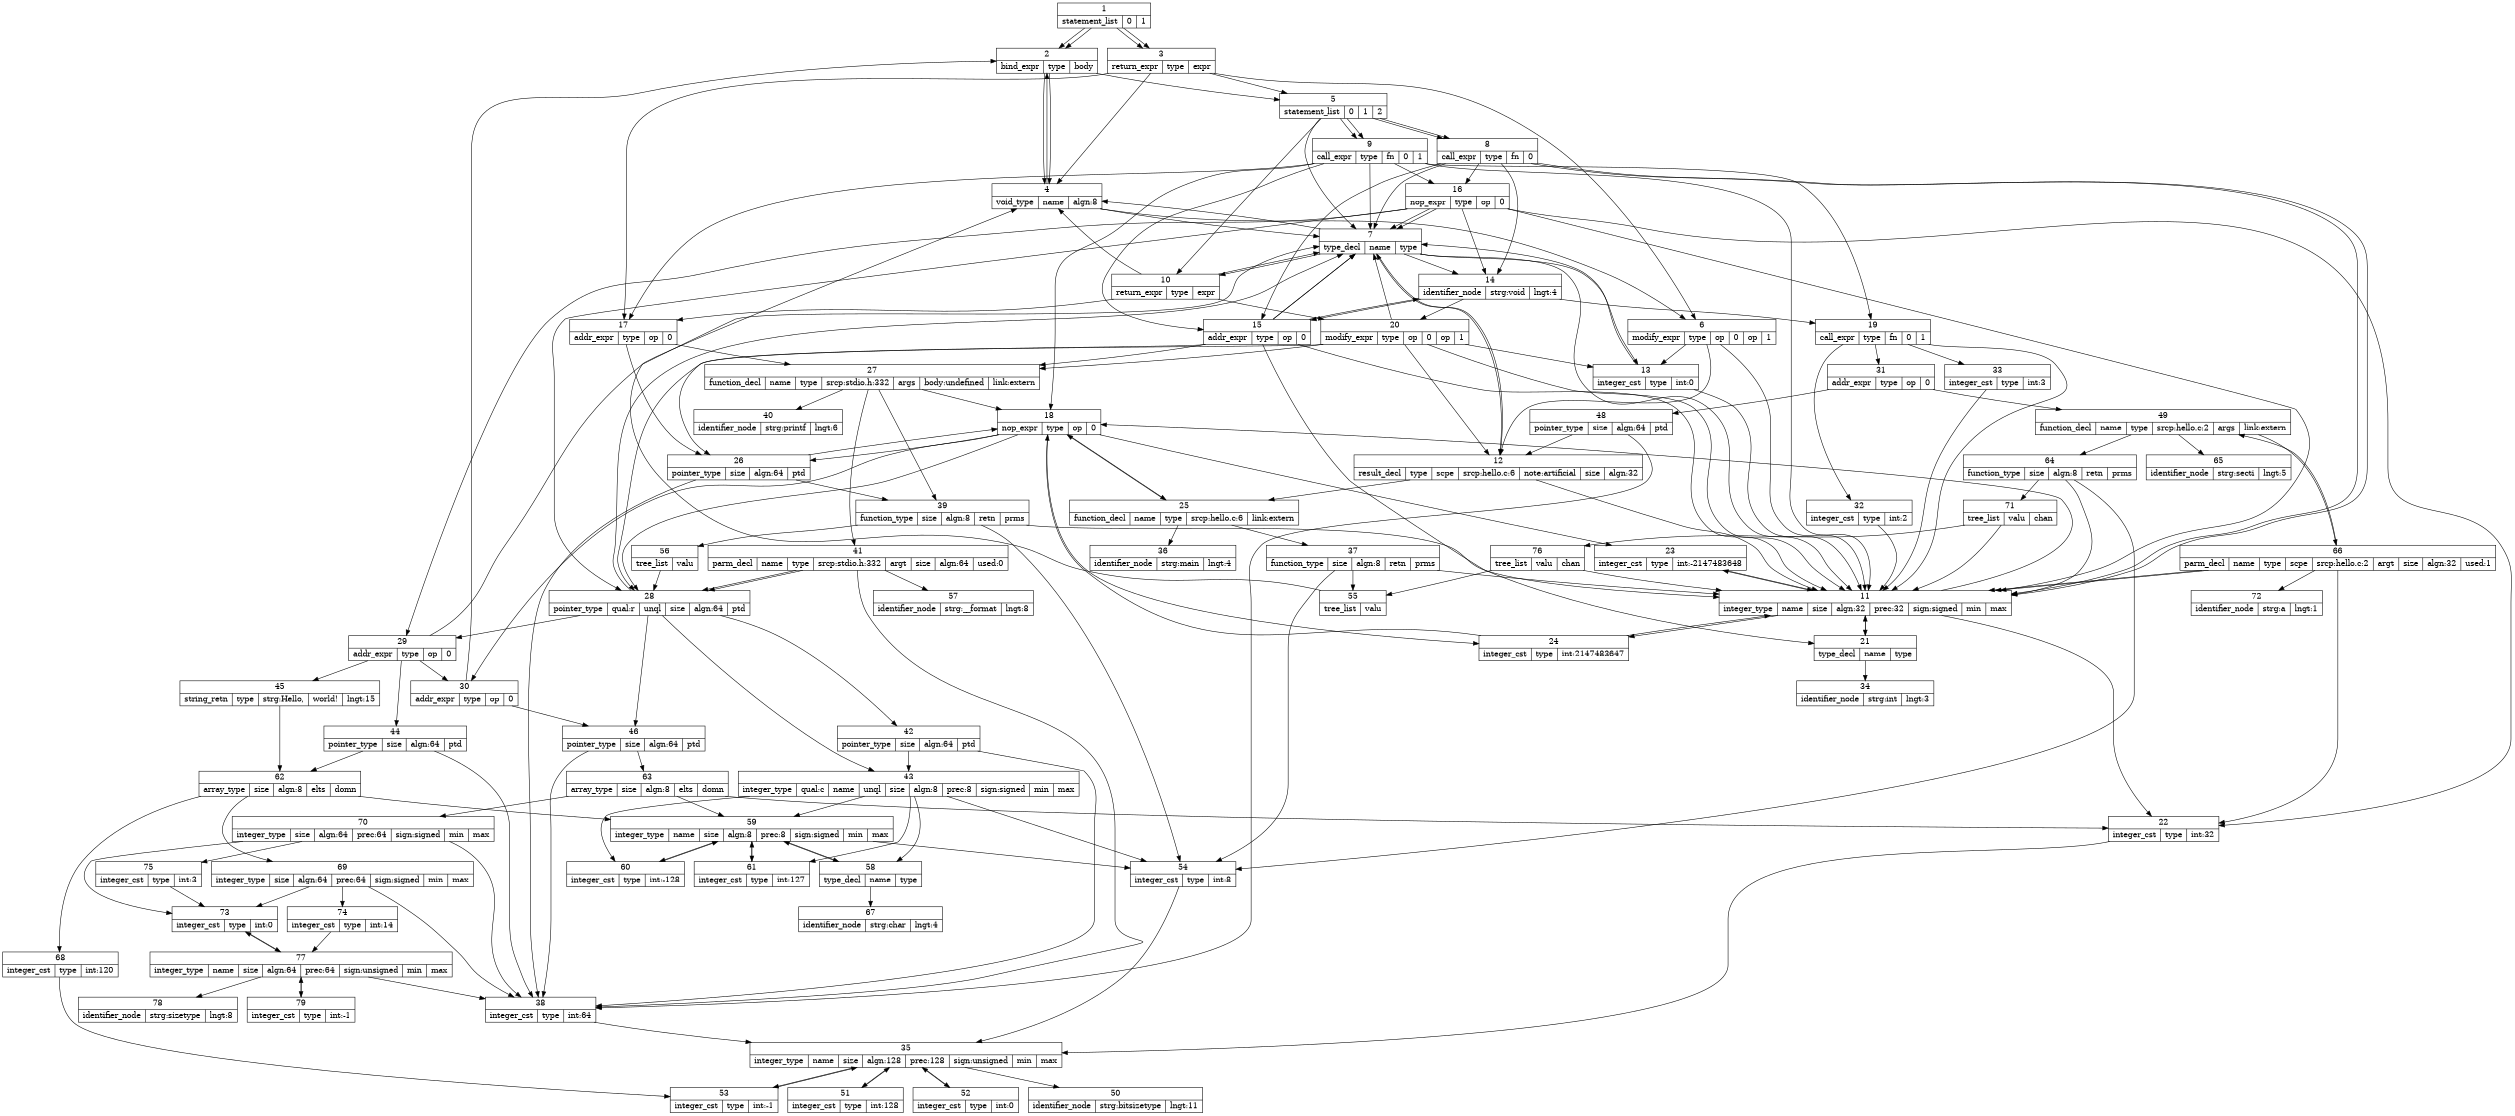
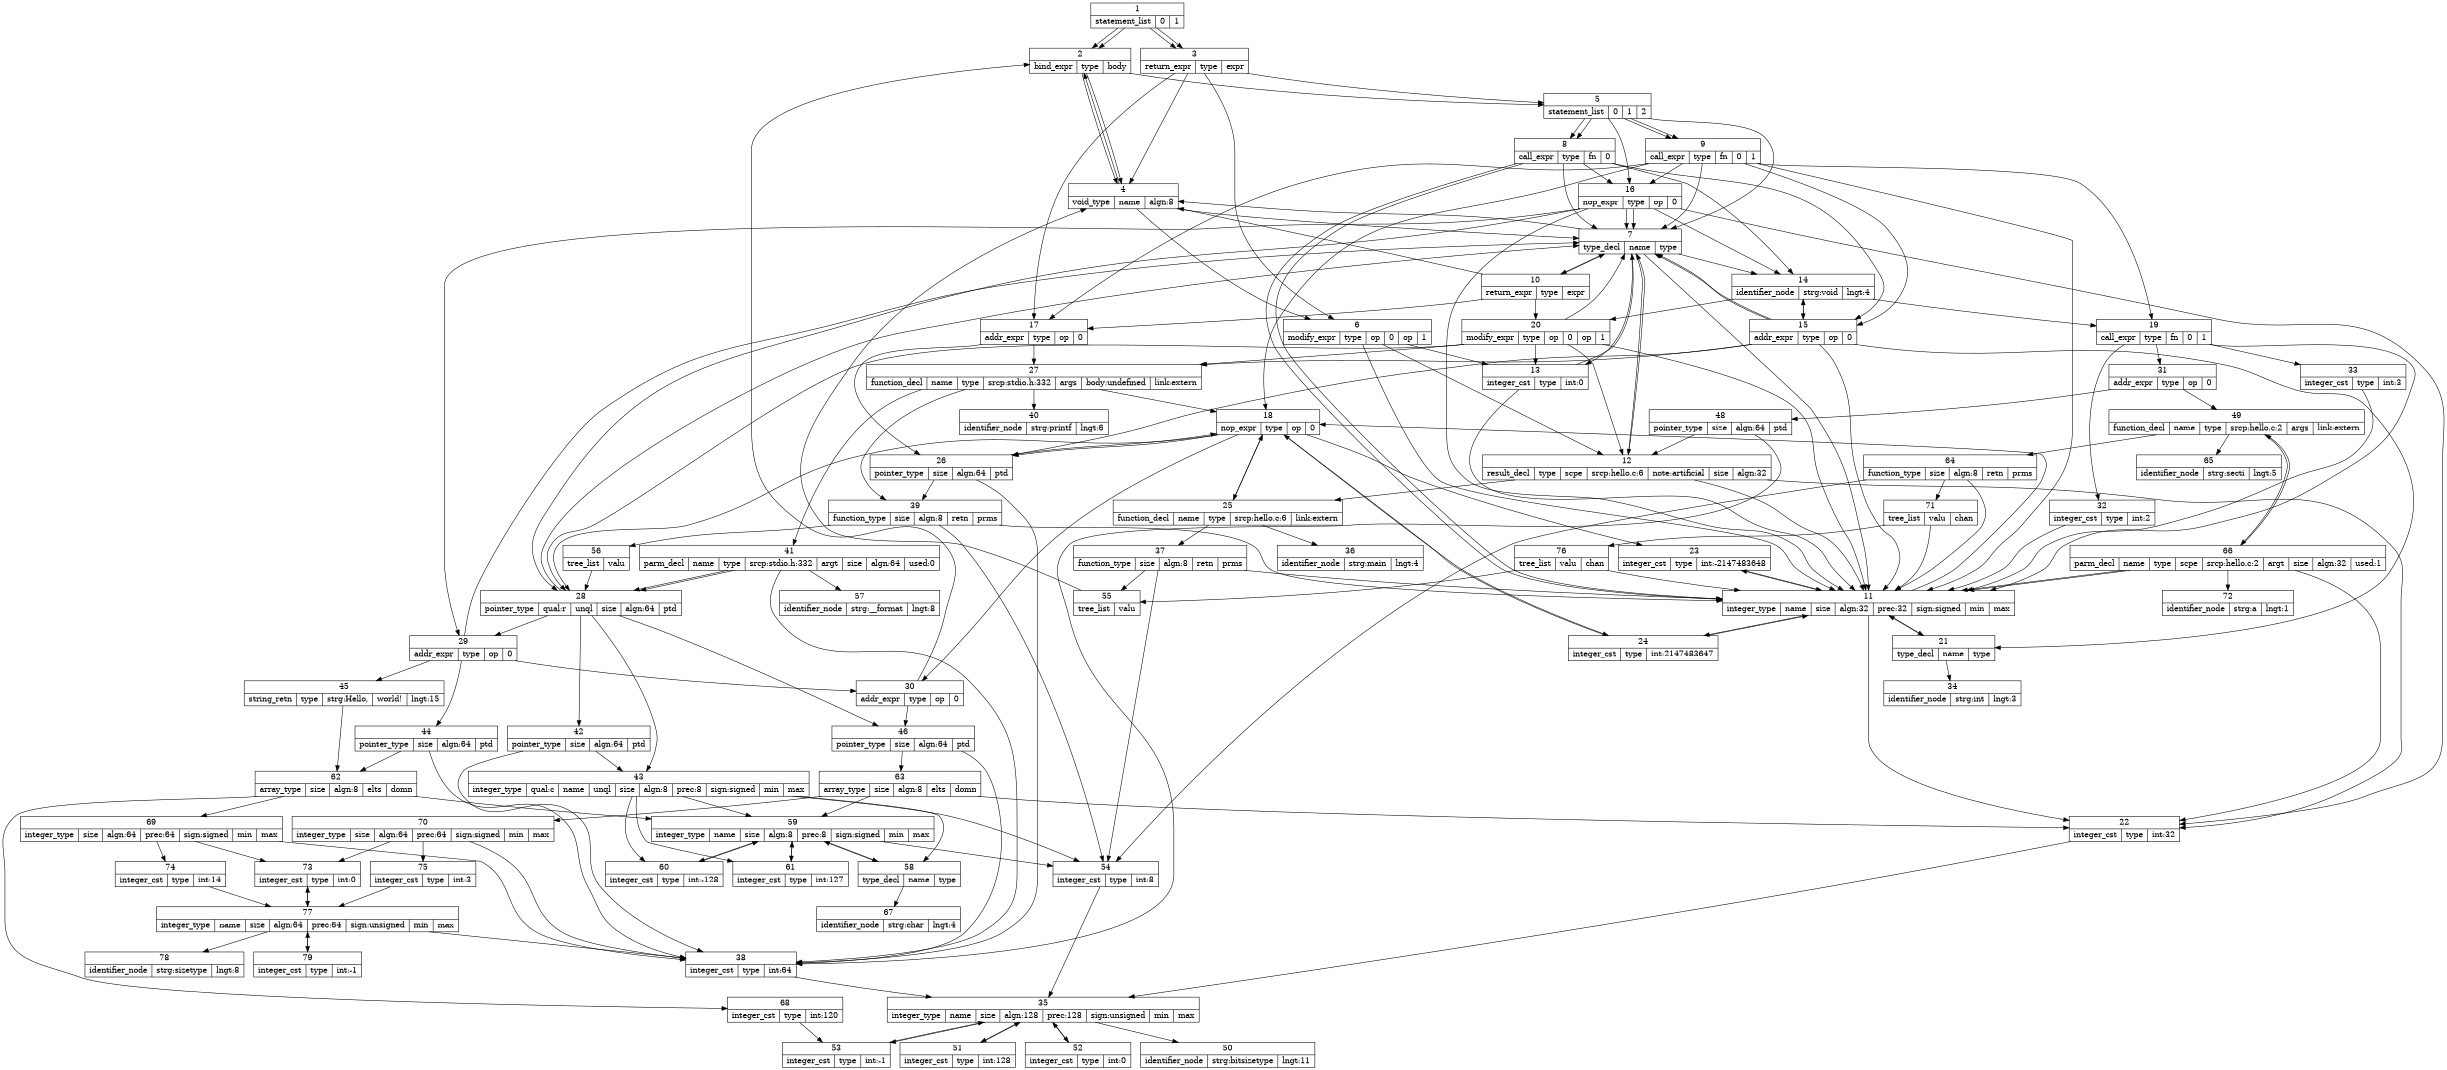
edge "5" -> "10": now "5" -> "16"
edge "12" -> "22": added
edge "75" -> "73": now "75" -> "77"
